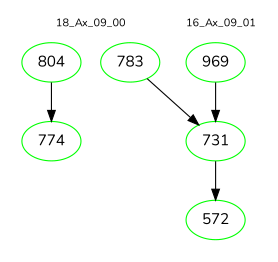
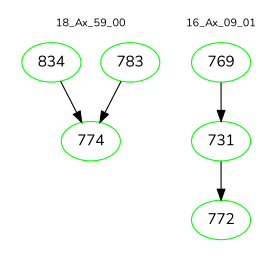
cluster "18_Ax_09_00": label "18_Ax_09_00" -> "18_Ax_59_00"
node "804": label "804" -> "834"
node "969": label "969" -> "769"
edge "783" -> "731": now "783" -> "774"
node "572": label "572" -> "772"
